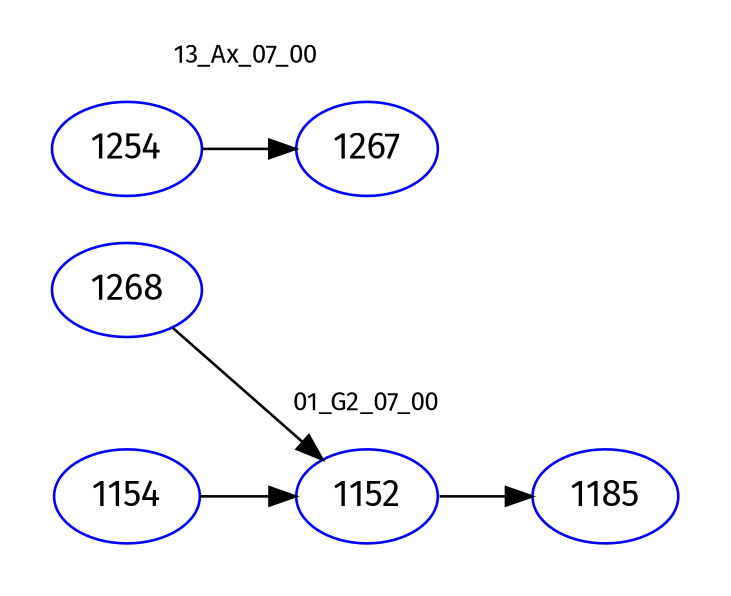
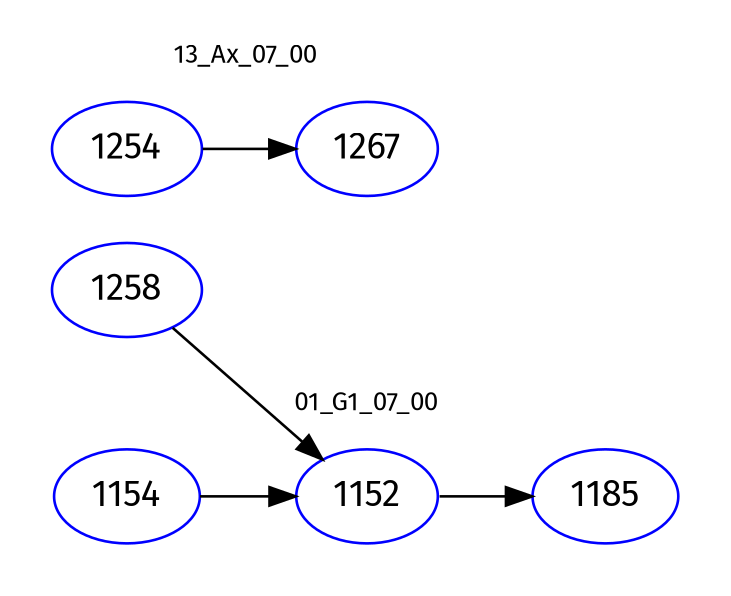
node "1268": label "1268" -> "1258"
cluster "01_G2_07_00": label "01_G2_07_00" -> "01_G1_07_00"
